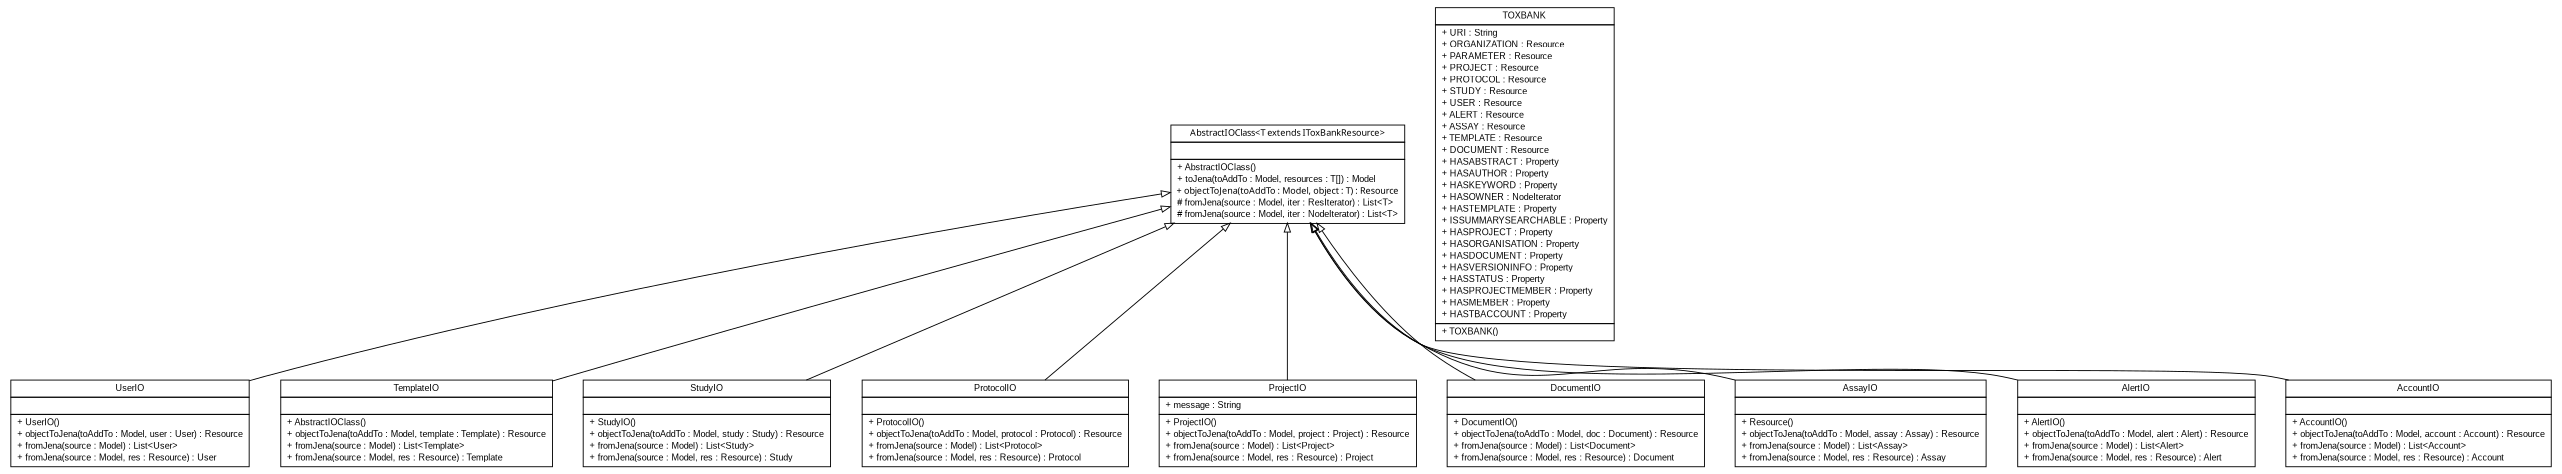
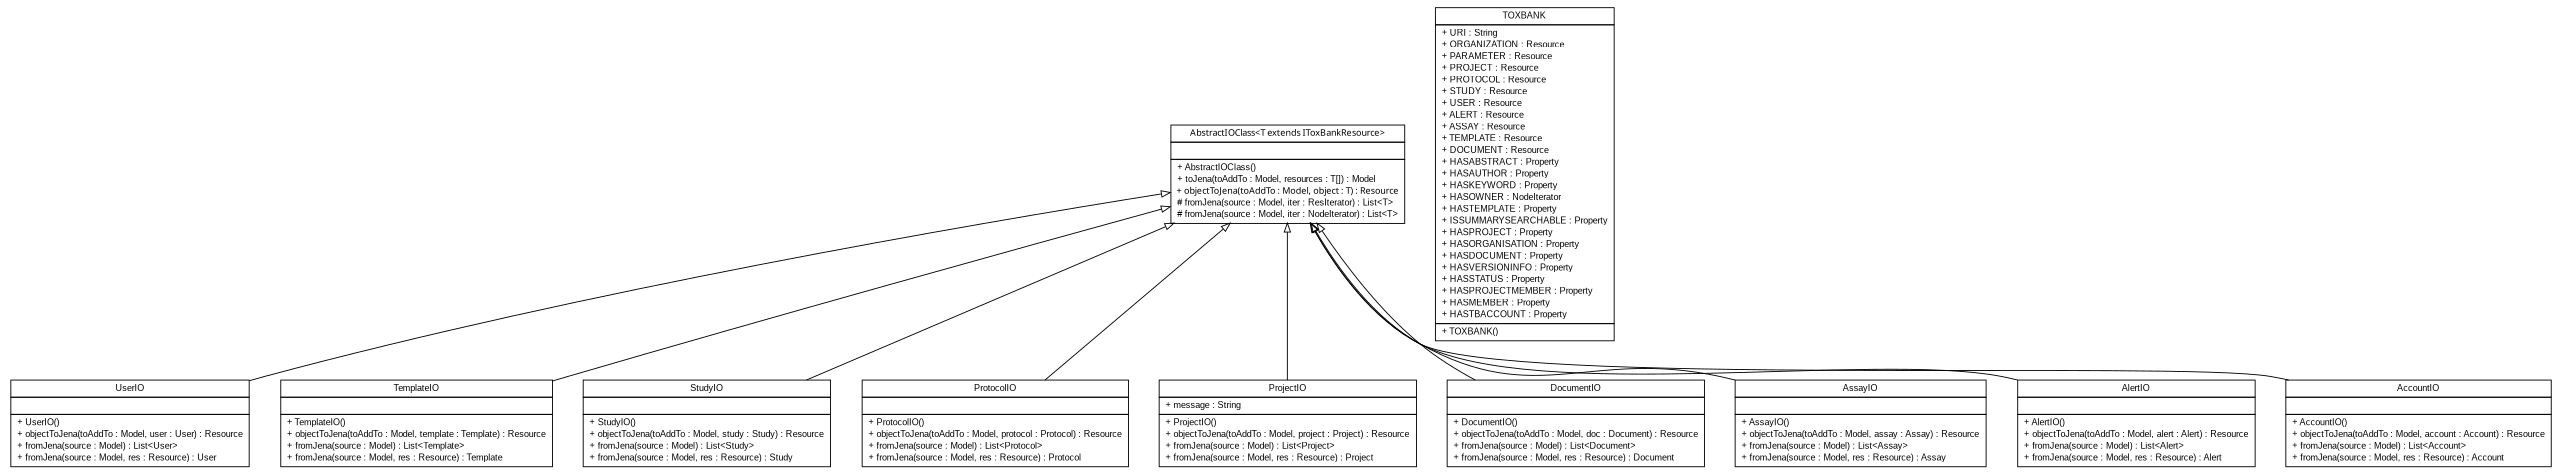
node "TemplateIO": text "+ AbstractIOClass()" -> "+ TemplateIO()"
node "AssayIO": text "+ Resource()" -> "+ AssayIO()"
